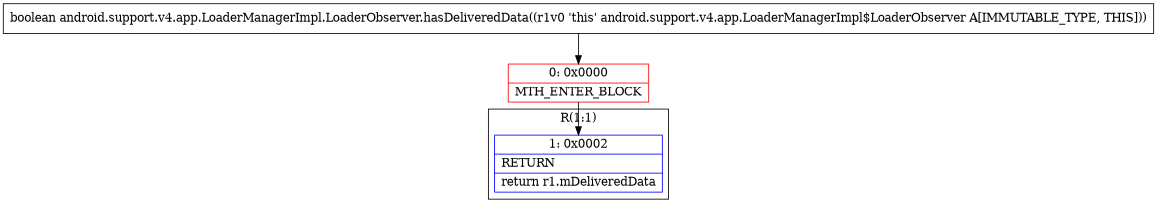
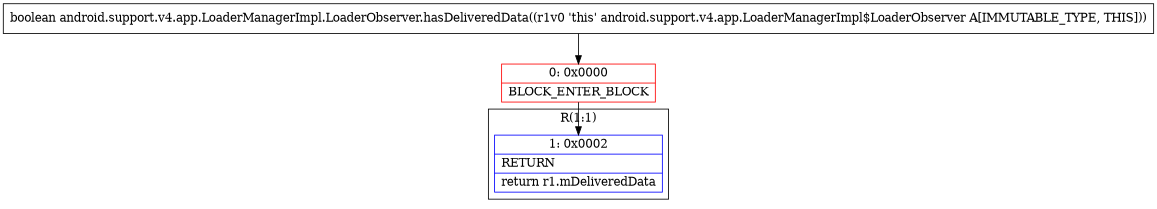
node "0: 0x0000": text "MTH_ENTER_BLOCK" -> "BLOCK_ENTER_BLOCK"
